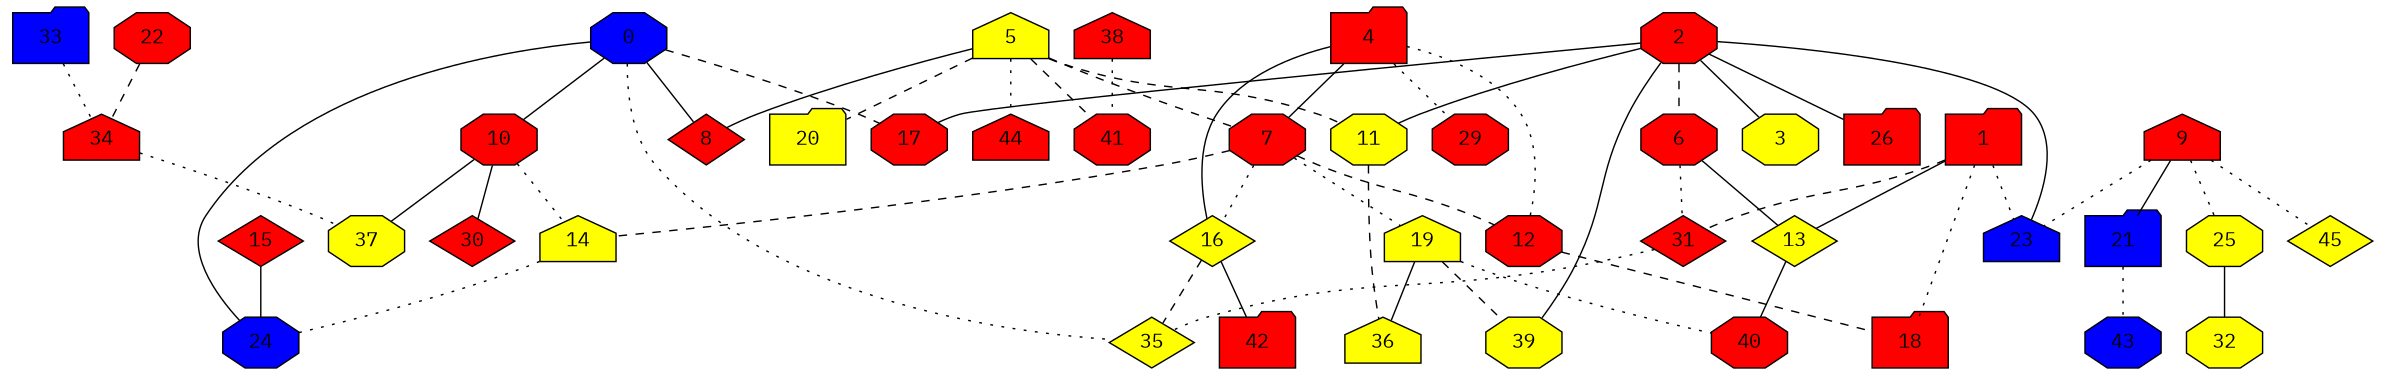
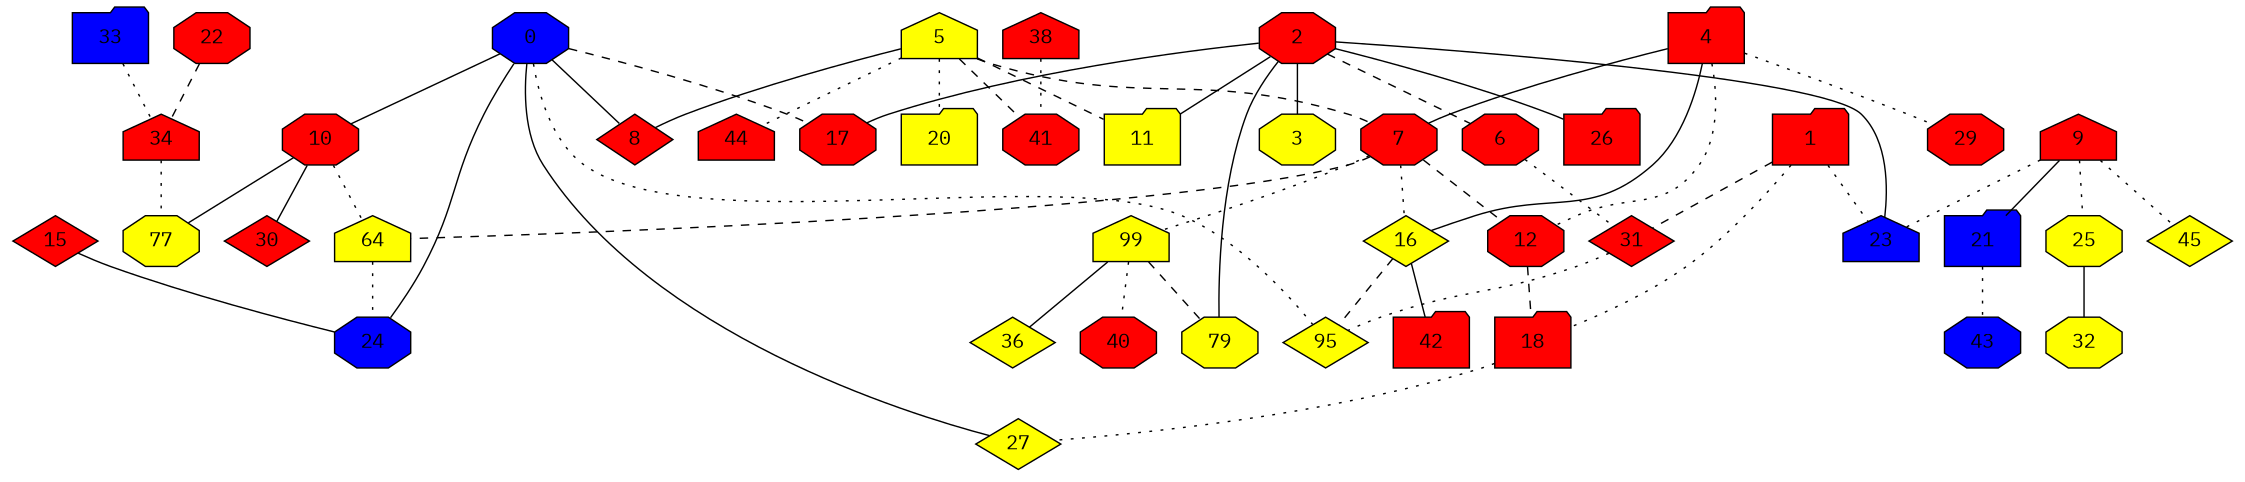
edge "5" -- "20": style dashed -> dotted
node "11": shape octagon -> folder
node "37": label "37" -> "77"
node "14": label "14" -> "64"
node "19": label "19" -> "99"
node "13": removed
edge "11" -- "36": removed
node "35": label "35" -> "95"
node "36": shape house -> diamond
node "39": label "39" -> "79"
node "27": added
